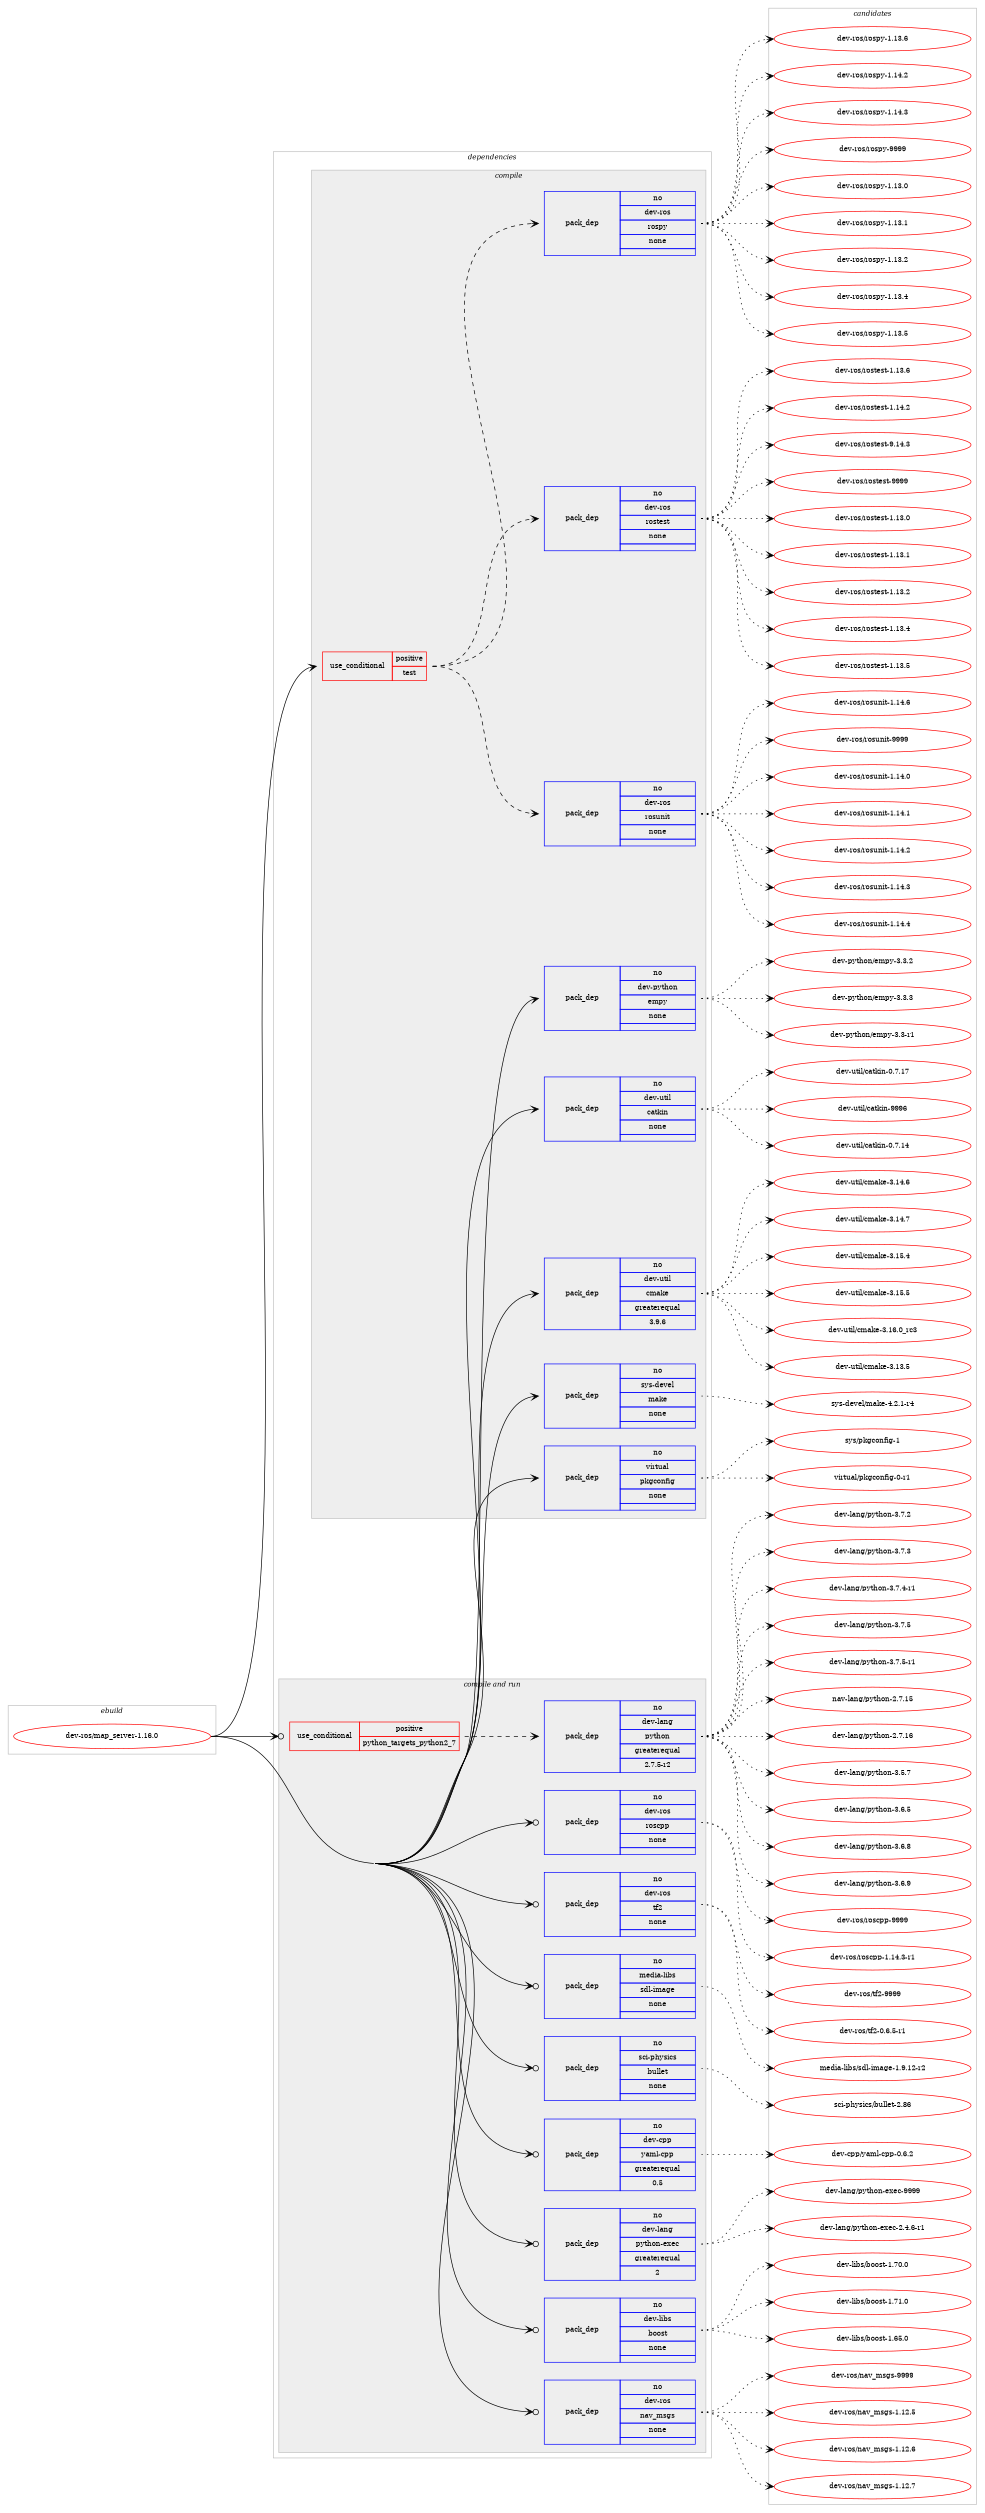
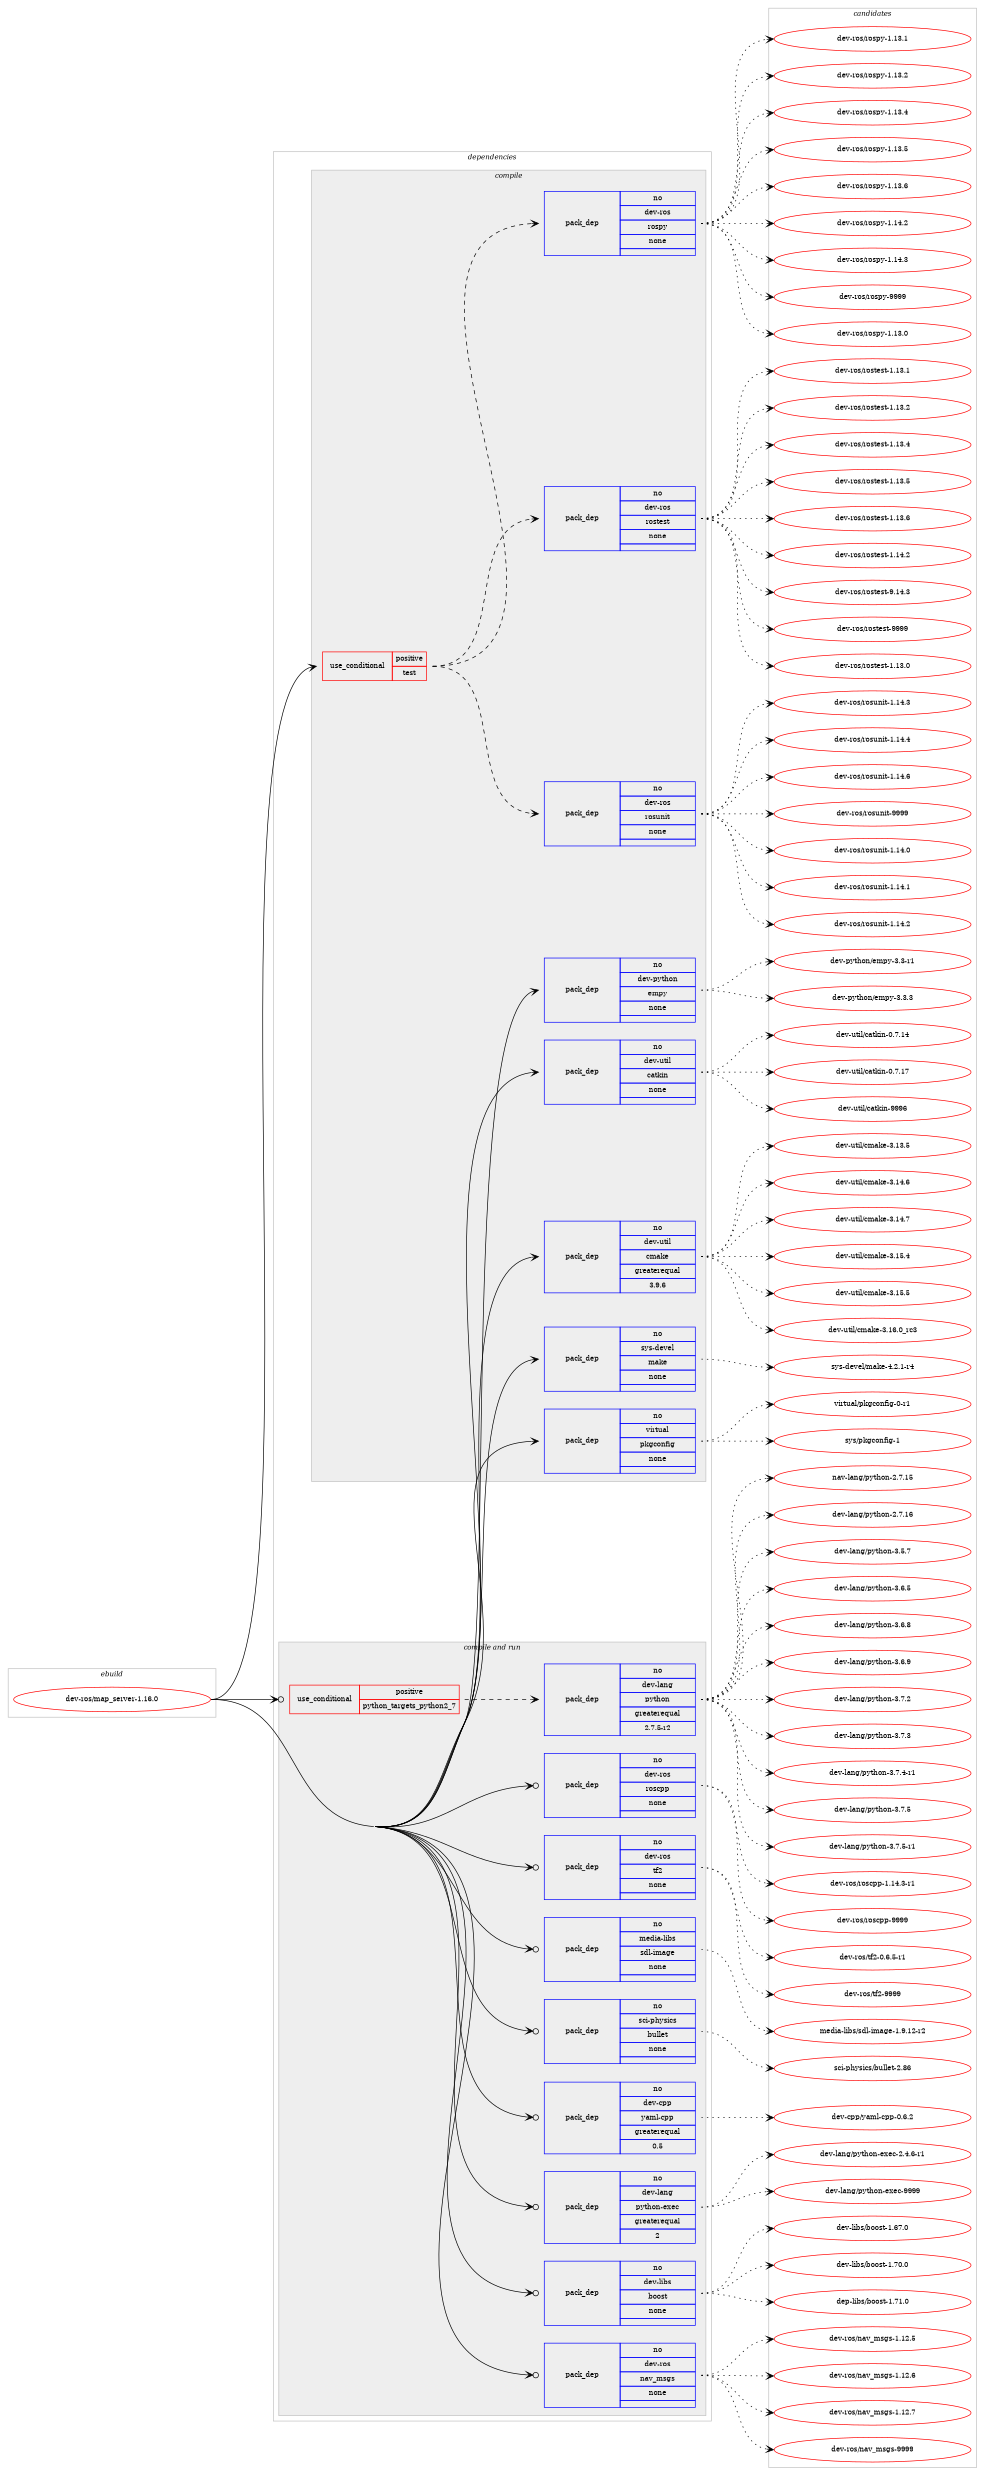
node "dev-python/empy-3.3.2": removed
node "dev-libs/boost-1.71.0": label "dev-libs/boost-1.71.0" -> "dep-libs/boost-1.71.0"
node "dev-libs/boost-1.65.0": label "dev-libs/boost-1.65.0" -> "dev-libs/boost-1.67.0"
